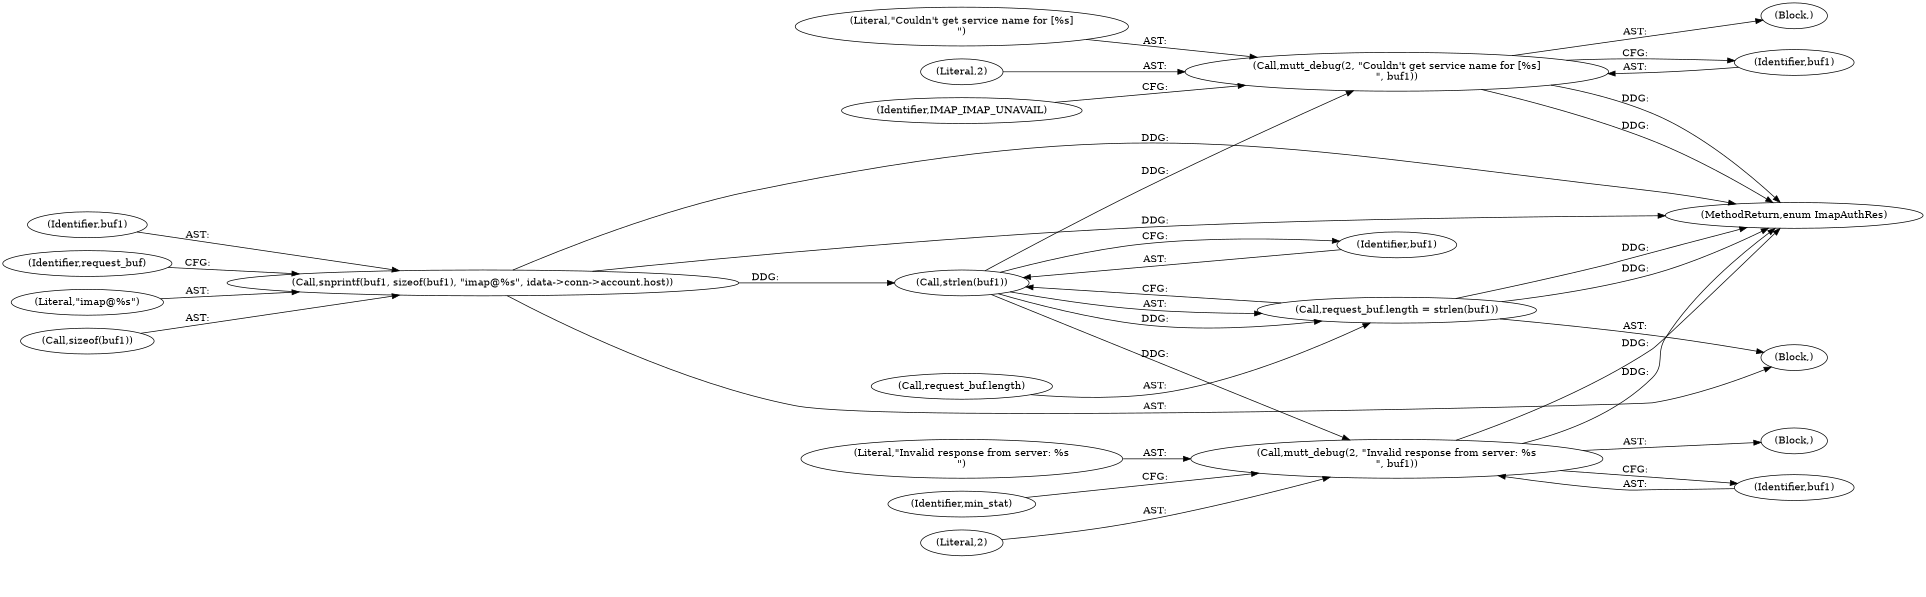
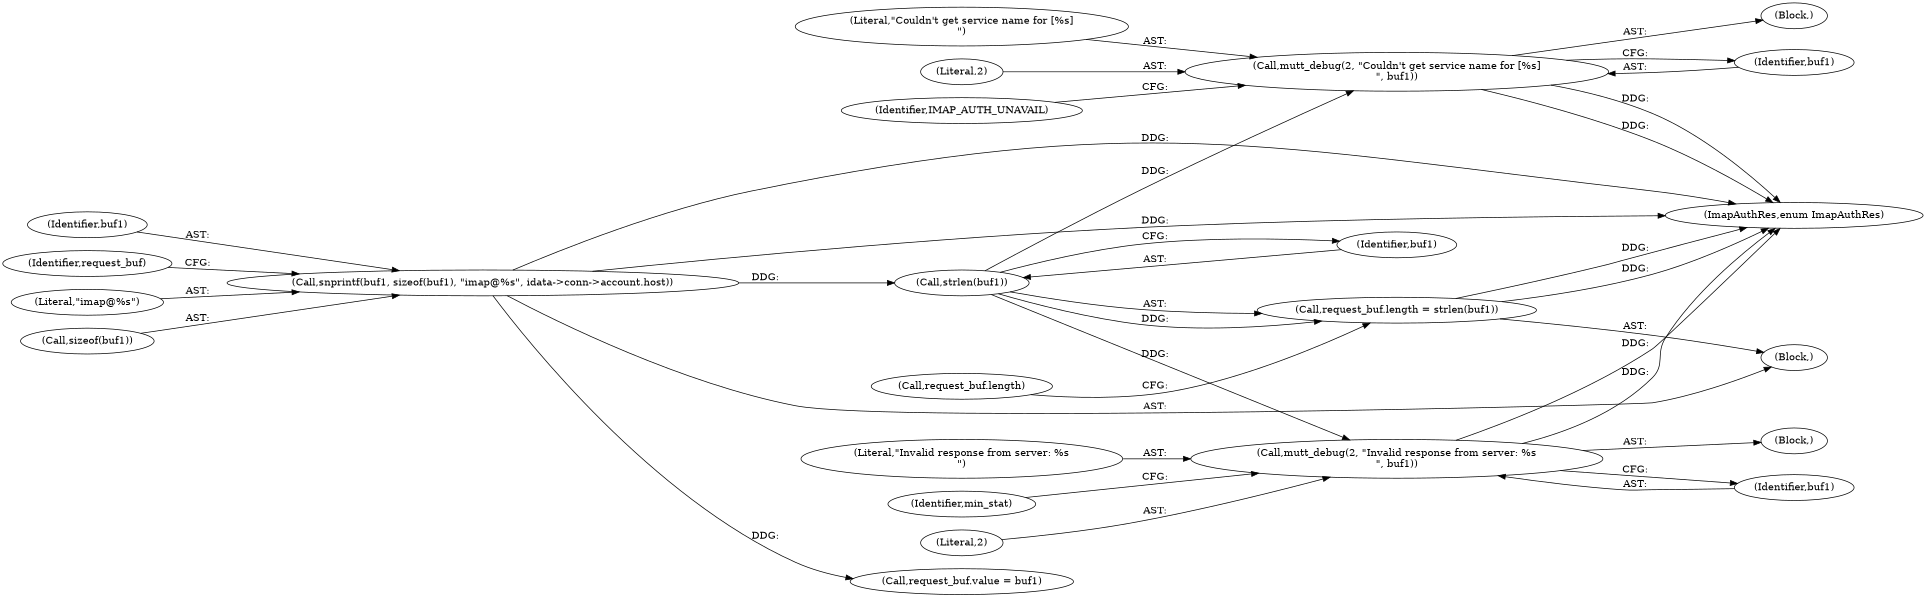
node "(Identifier,IMAP_IMAP_UNAVAIL)": label "(Identifier,IMAP_IMAP_UNAVAIL)" -> "(Identifier,IMAP_AUTH_UNAVAIL)"
node "(MethodReturn,enum ImapAuthRes)": label "(MethodReturn,enum ImapAuthRes)" -> "(ImapAuthRes,enum ImapAuthRes)"
edge "(Call,request_buf.length = strlen(buf1))" -> "(Call,strlen(buf1))": removed, label "CFG:"
edge "(Call,request_buf.length)" -> "(Call,request_buf.length = strlen(buf1))": label "AST: " -> "CFG: "
node "(Call,request_buf.value = buf1)": added
